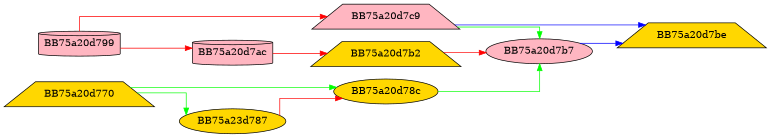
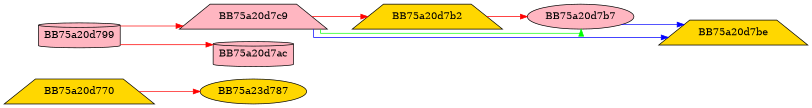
edge "BB75a20d7ac" -> "BB75a20d7b2": now "BB75a20d7c9" -> "BB75a20d7b2"
node "BB75a20d78c": removed
edge "BB75a20d770" -> "BB75a23d787": color green -> red
